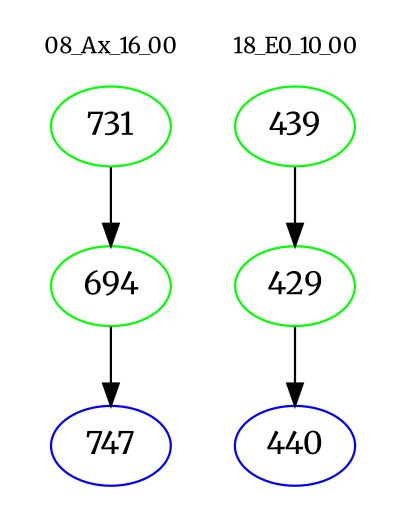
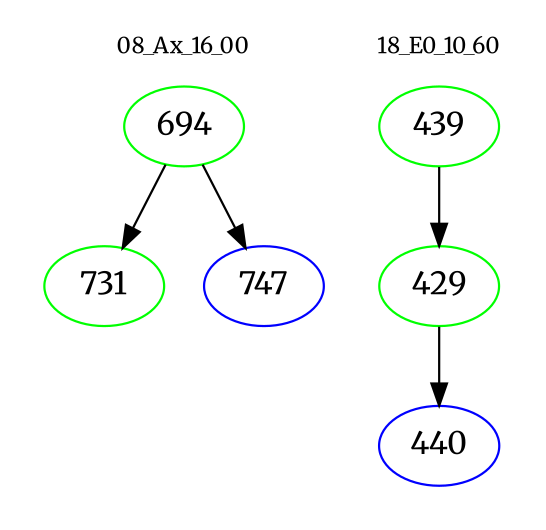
cluster "18_E0_10_00": label "18_E0_10_00" -> "18_E0_10_60"
edge "731" -> "694": reversed
